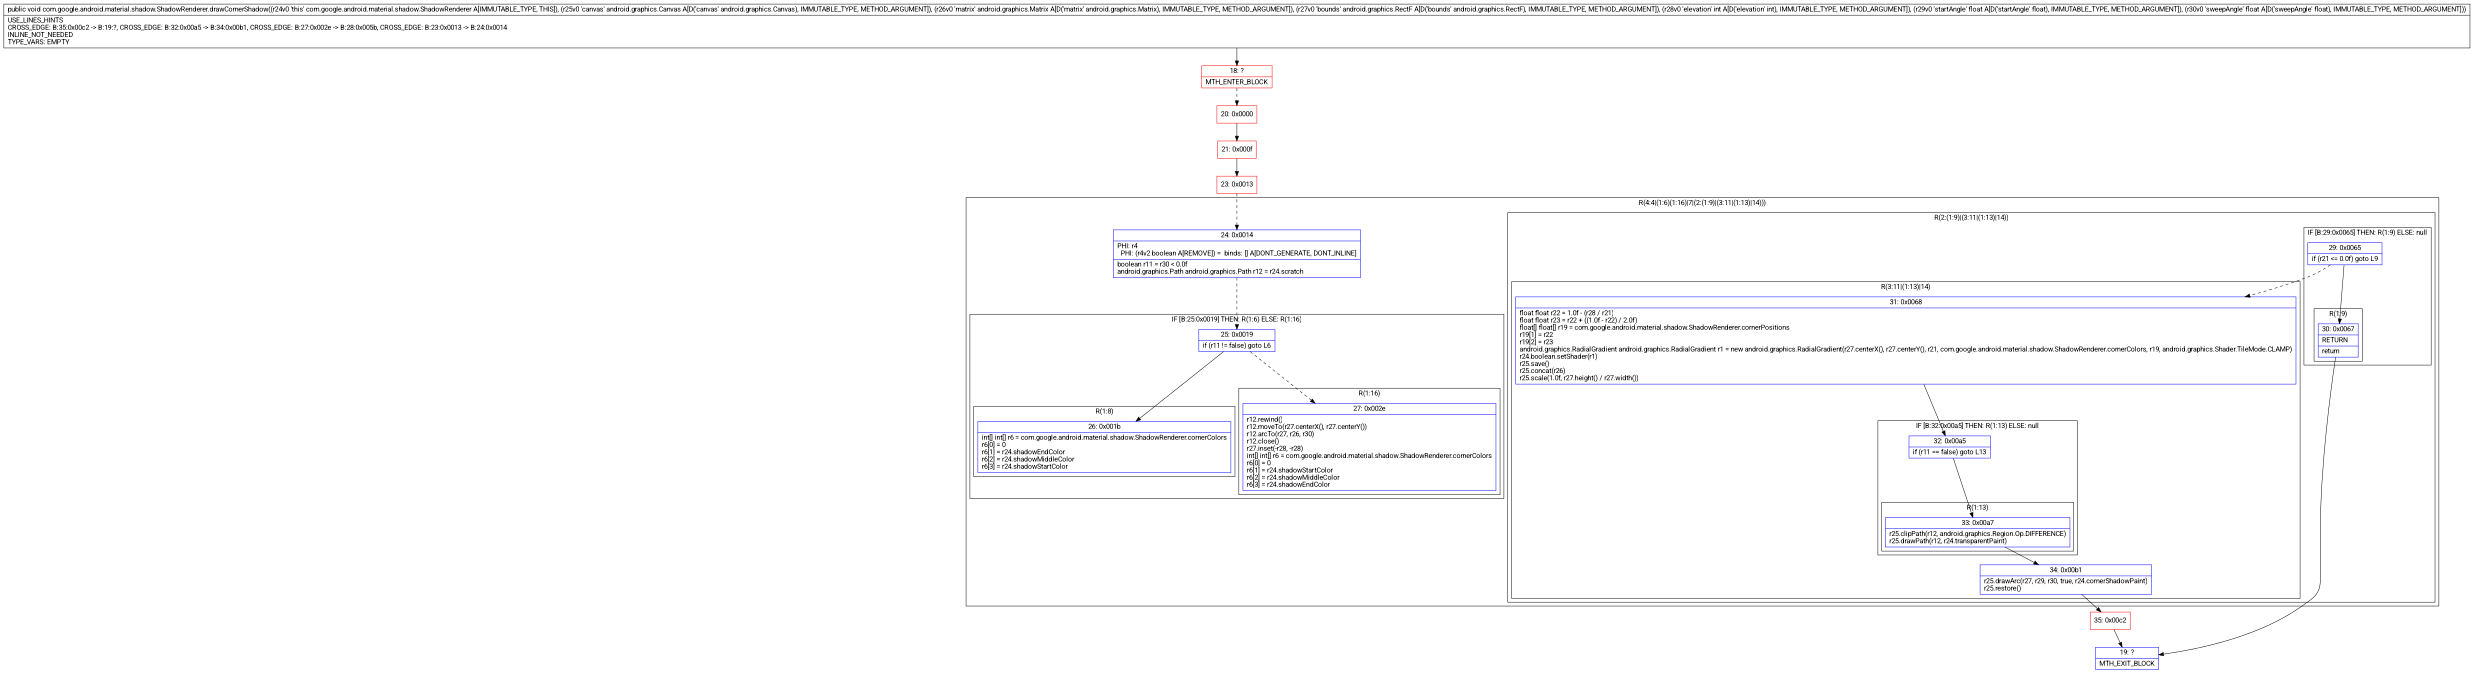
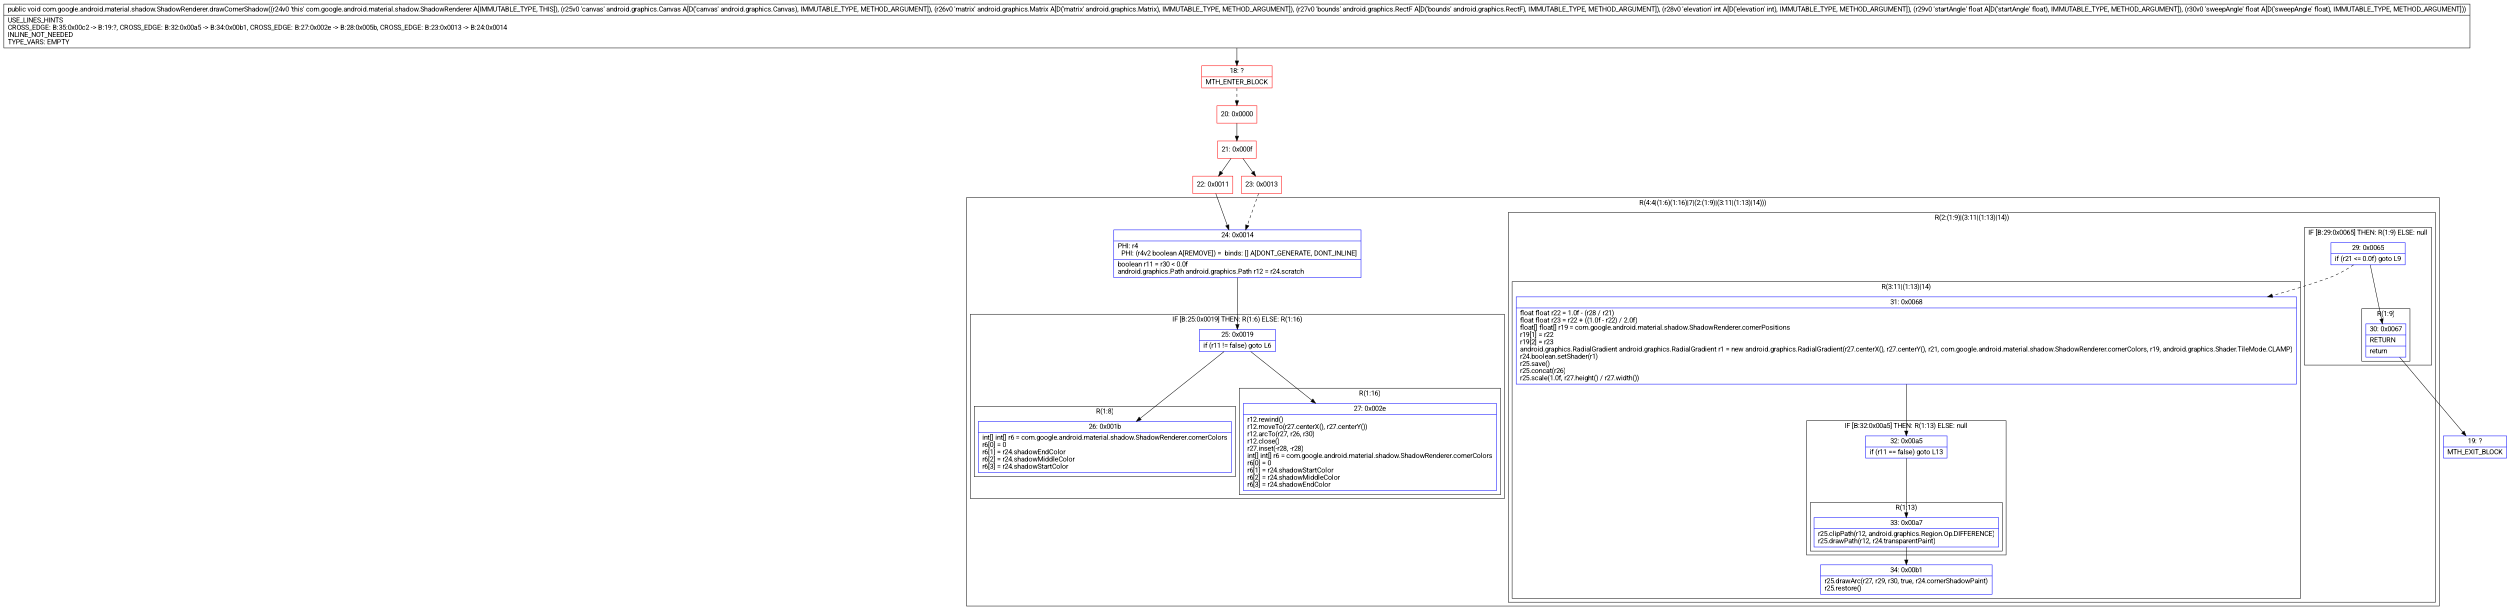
node "22: 0x0011": added
edge "24: 0x0014" -> "25: 0x0019": style dashed -> solid
edge "25: 0x0019" -> "27: 0x002e": style dashed -> solid
node "35: 0x00c2": removed
